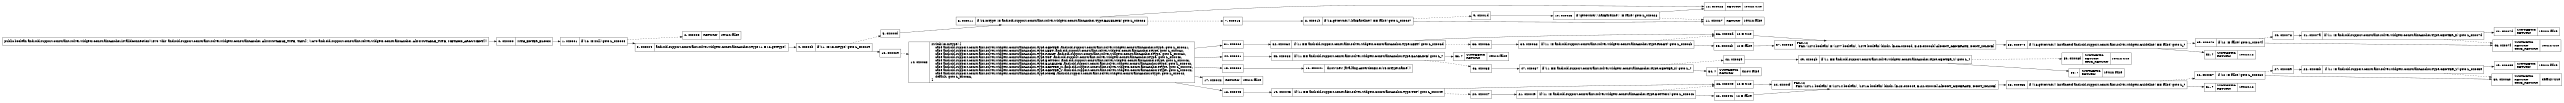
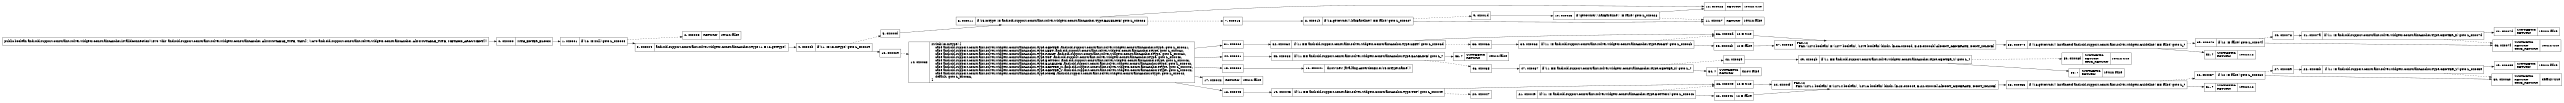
edge "20: 0x0047" -> "21: 0x0049": removed
